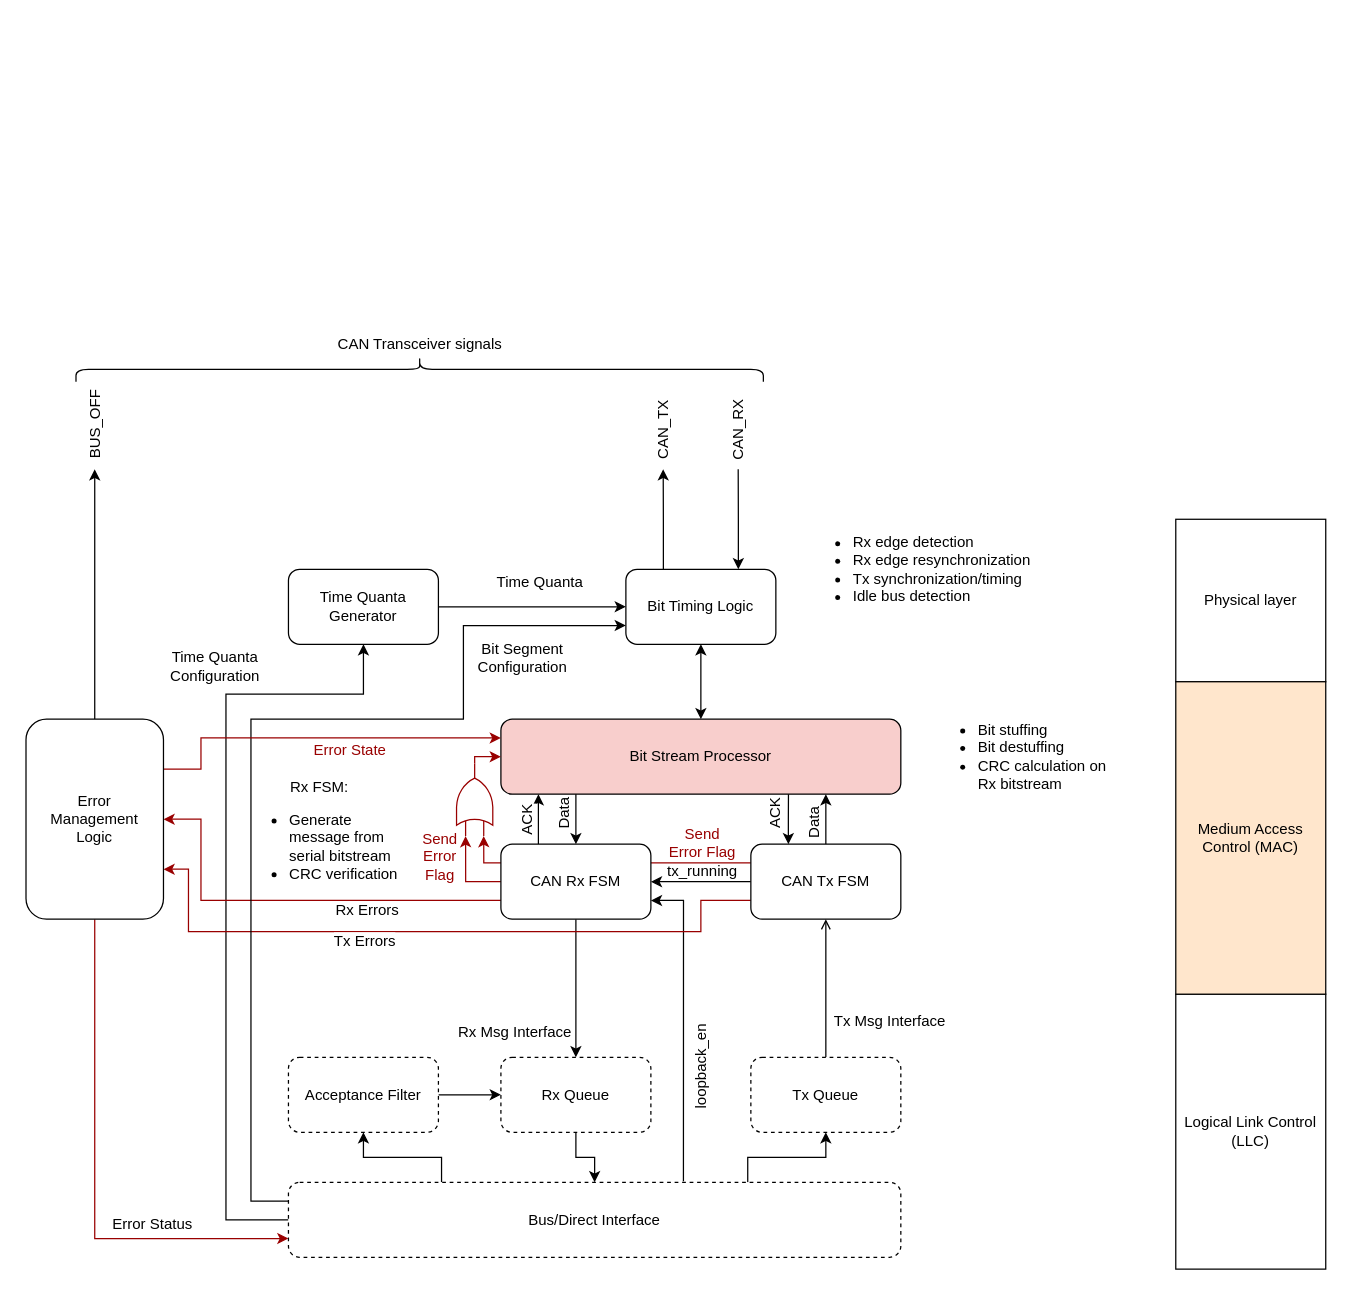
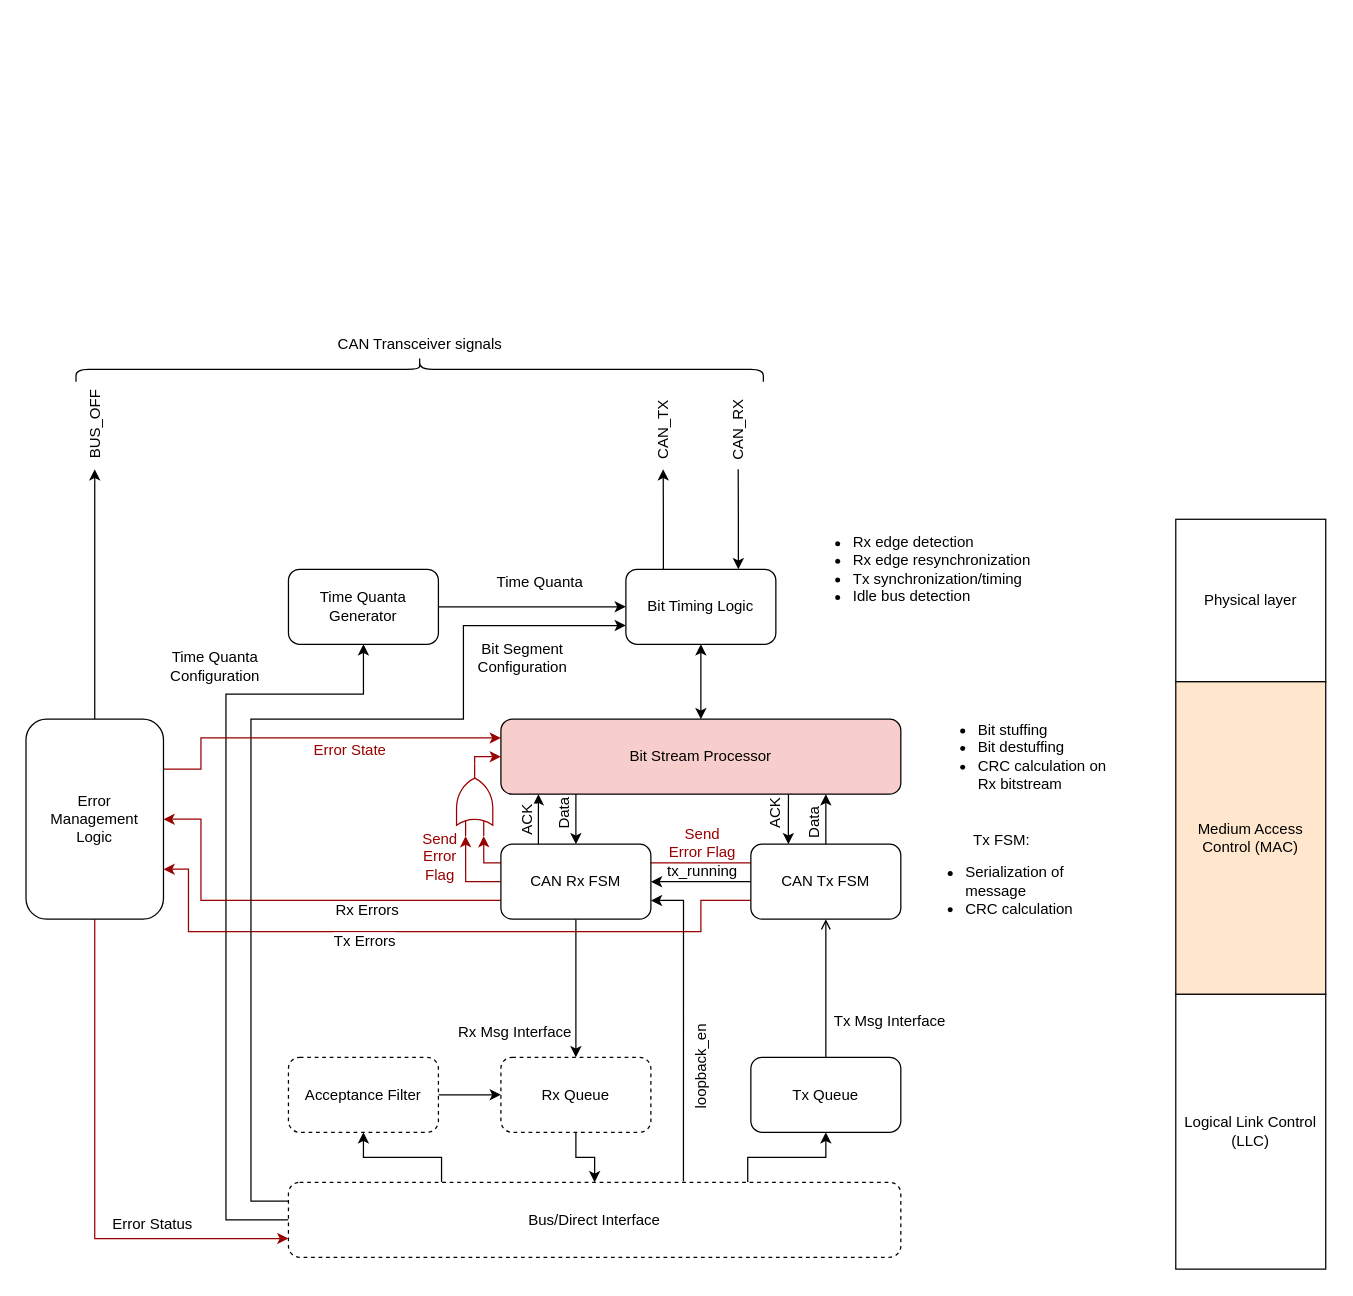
node "Rx FSM: Generate message from serial bitstream CRC verification": removed
node "Tx FSM: Serialization of message CRC calculation": added
node "Tx Queue": style dashed -> solid
